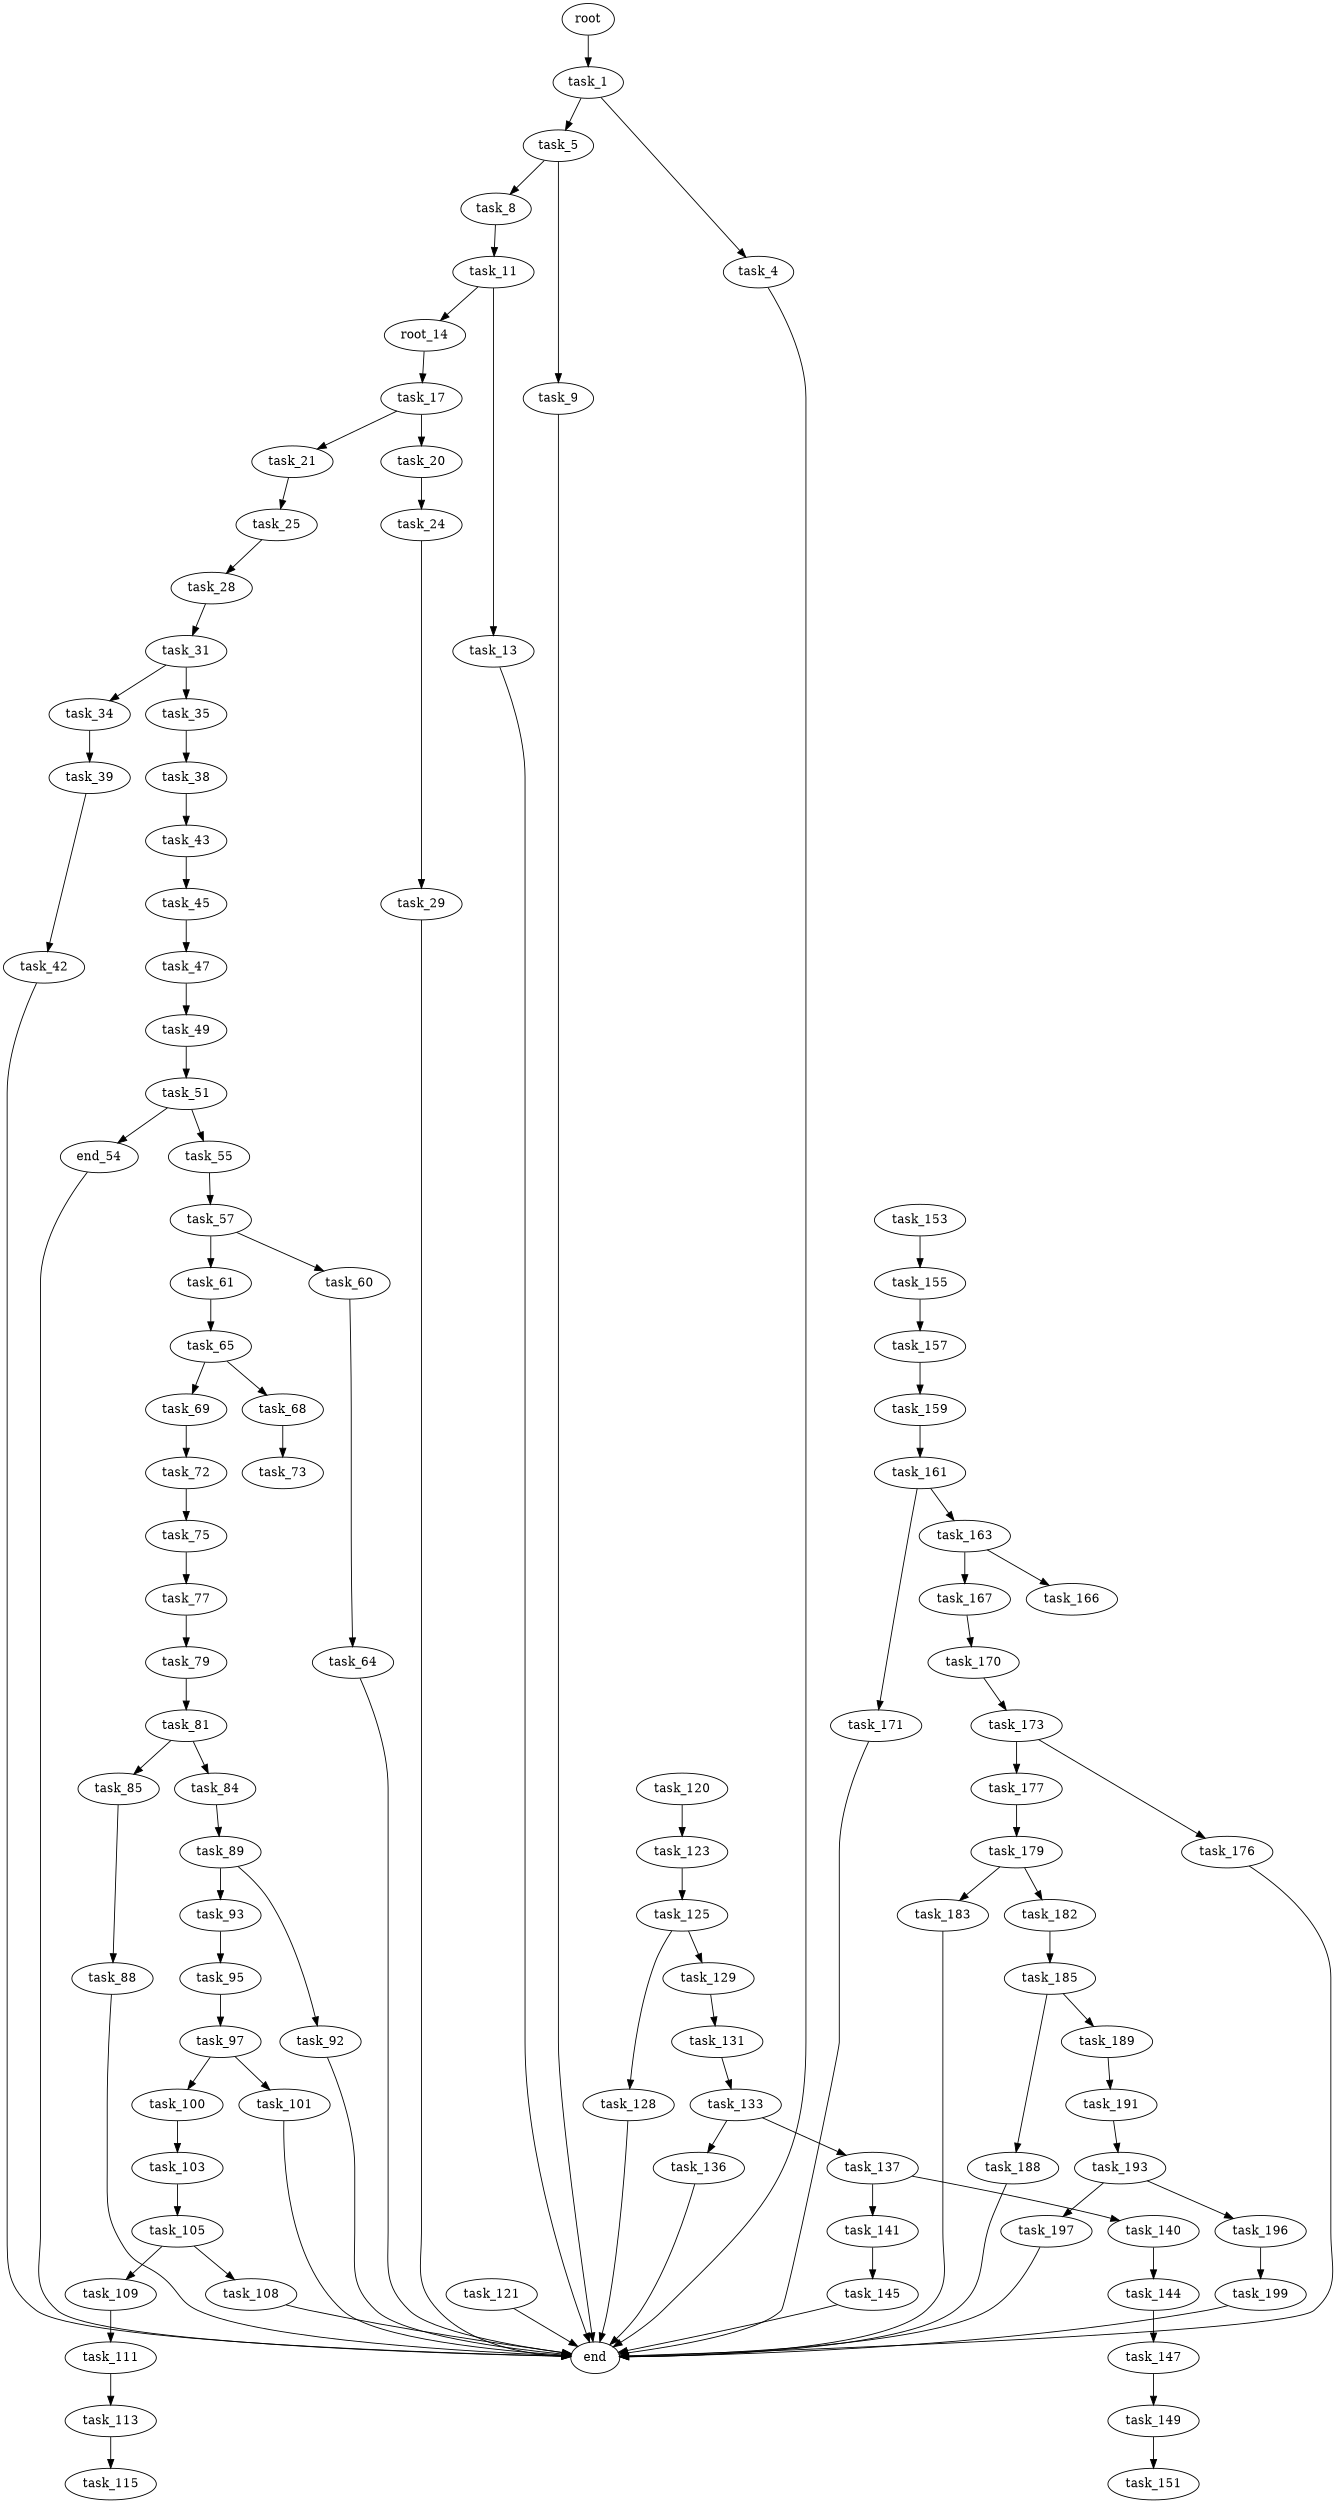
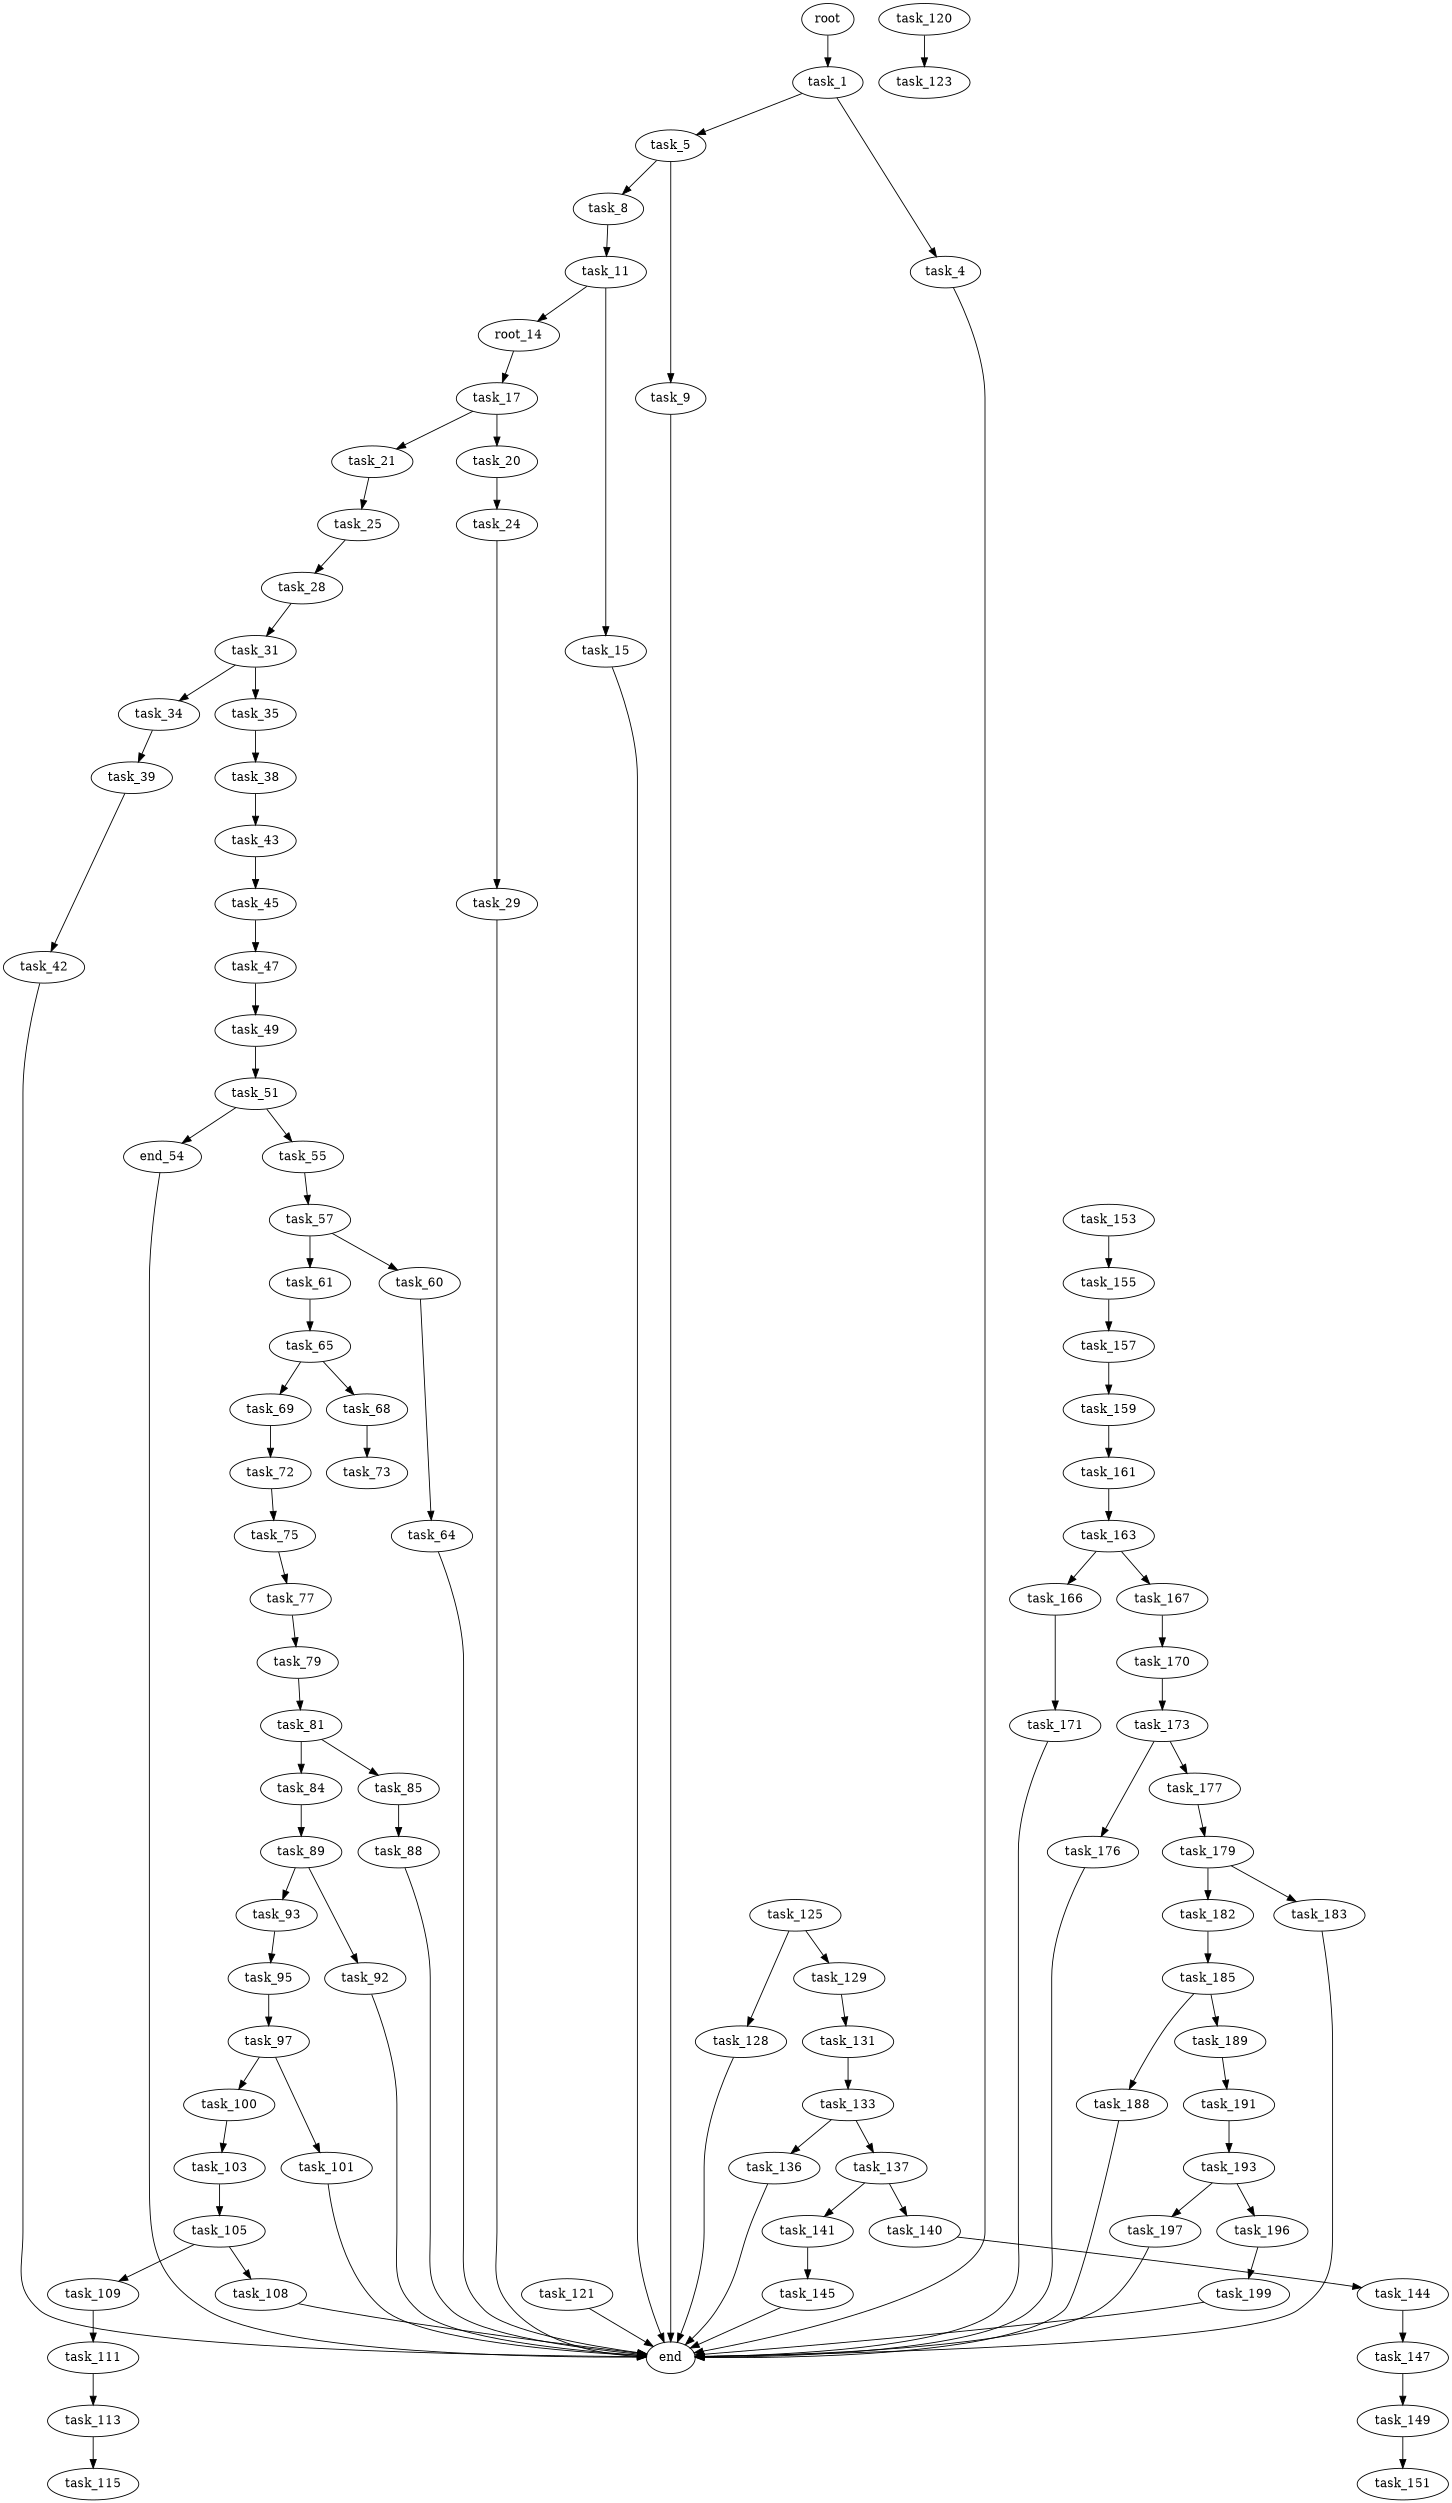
node "task_13": label "task_13" -> "task_15"
edge "task_161" -> "task_171": now "task_166" -> "task_171"
edge "task_123" -> "task_125": removed
